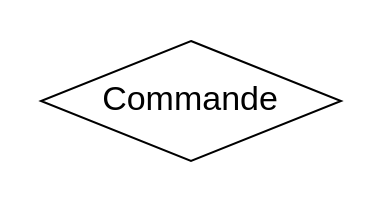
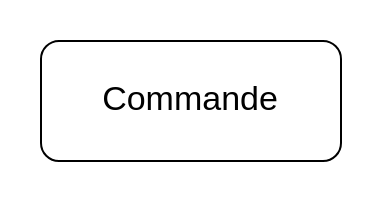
node "Commande": shape diamond -> rounded rectangle
